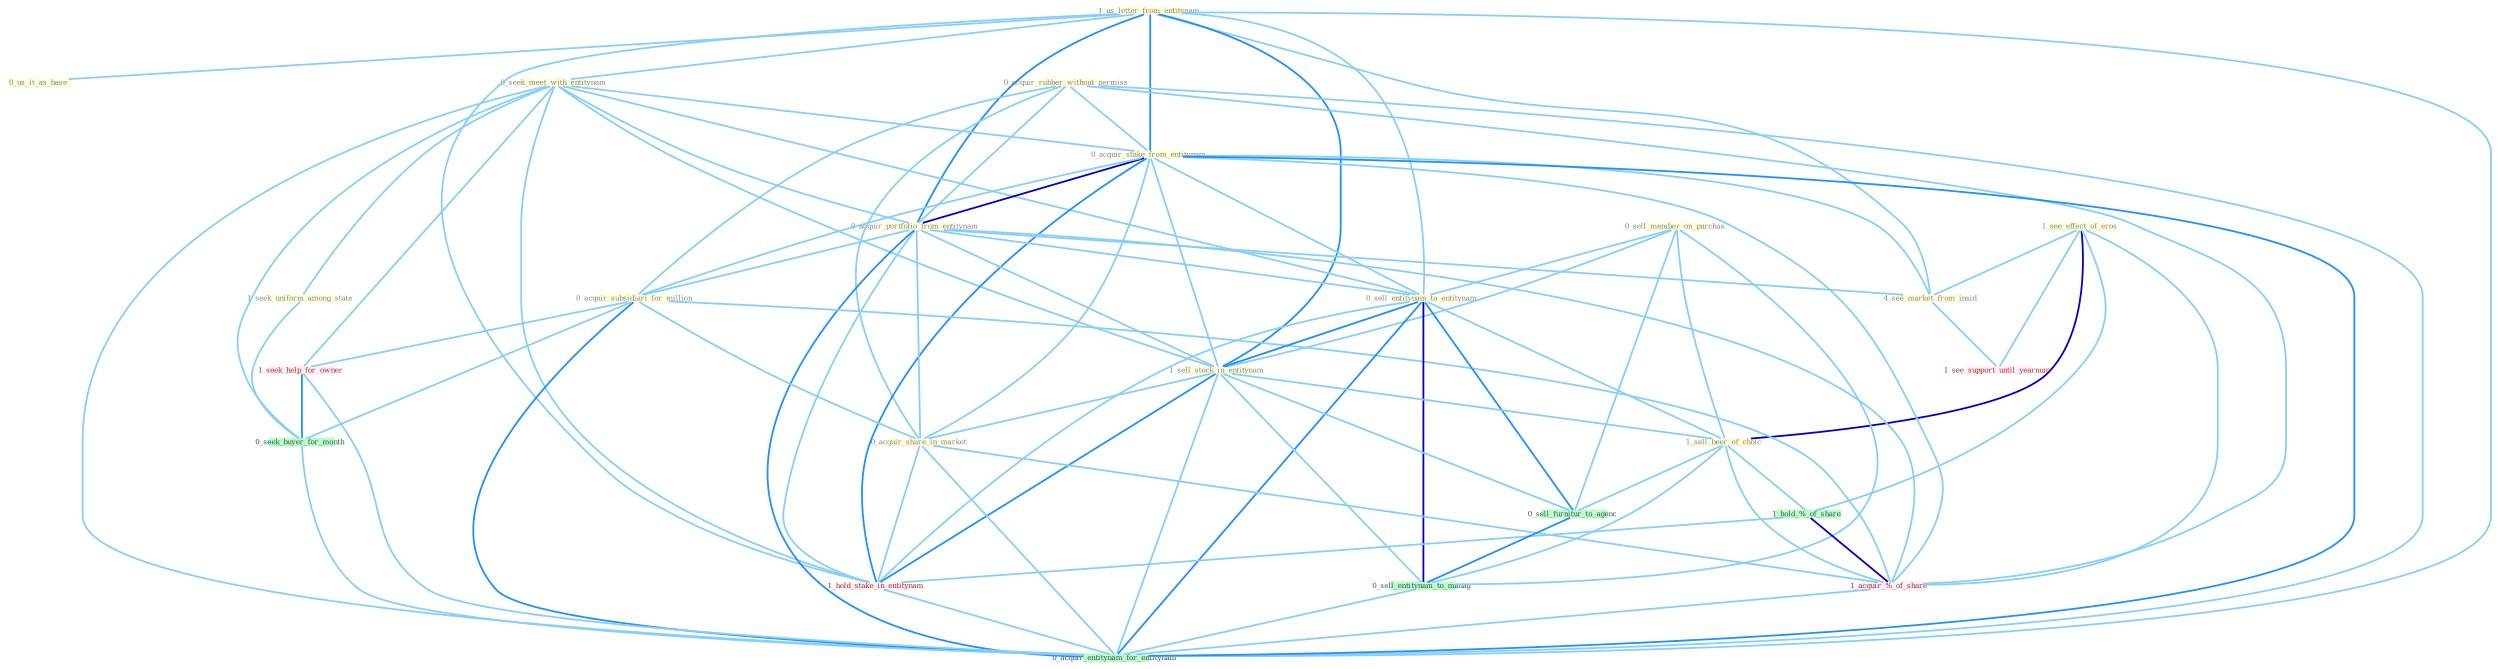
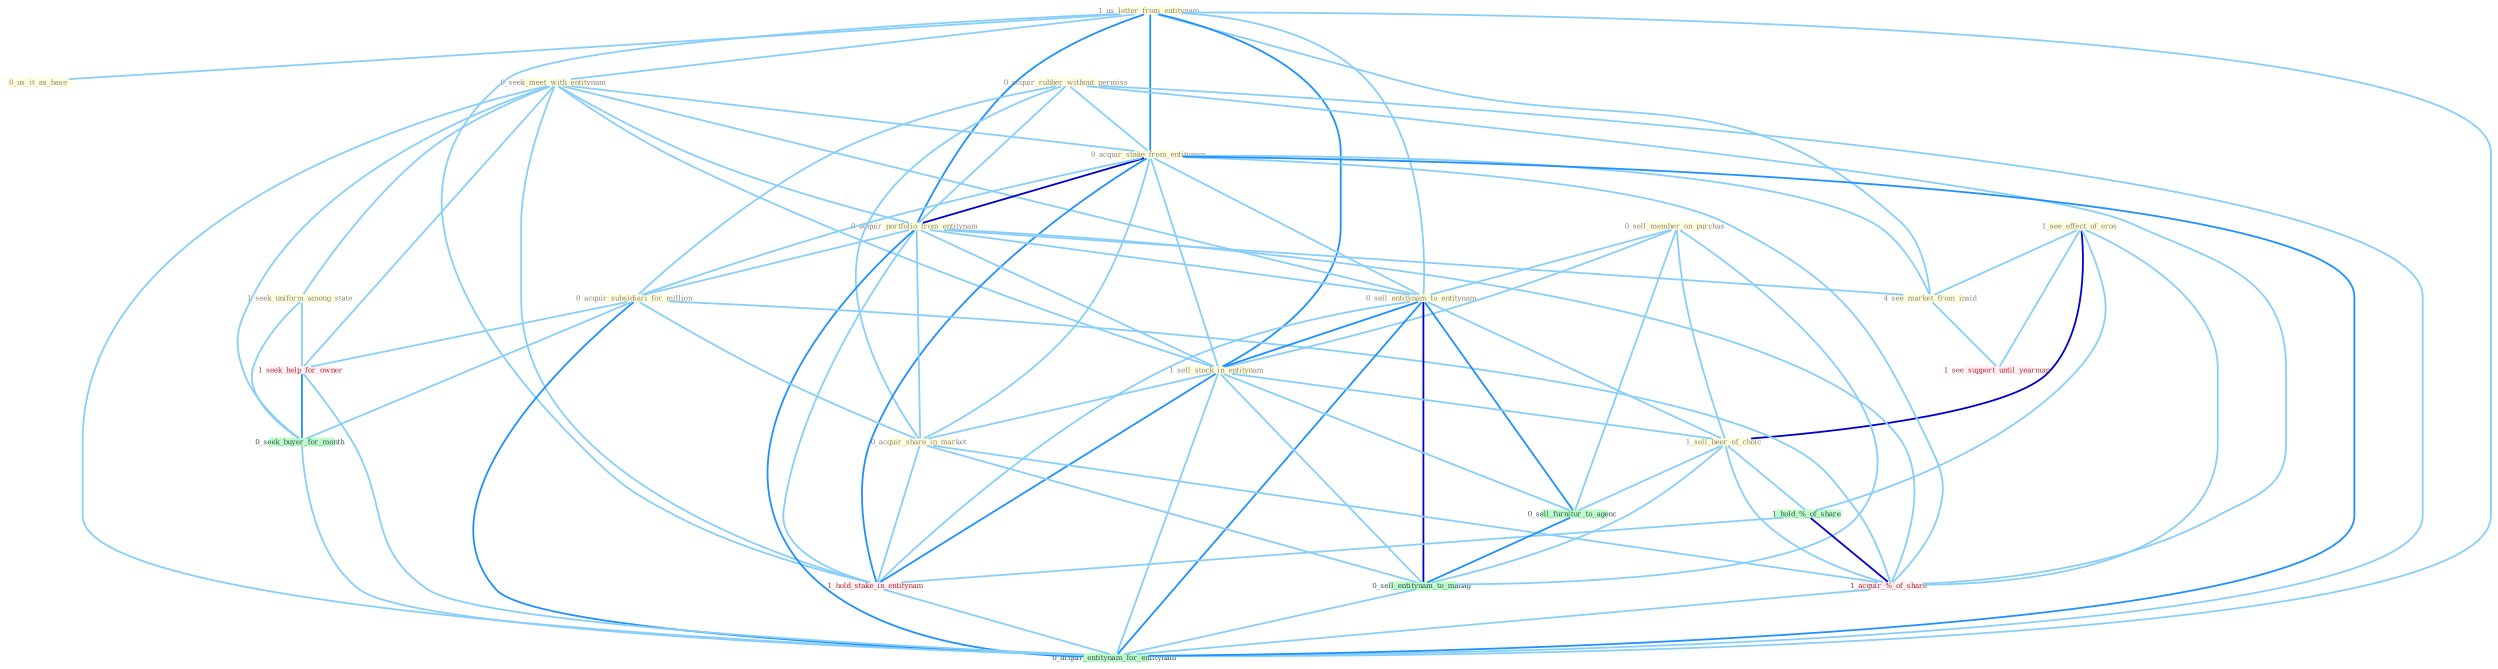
edge "1_seek_uniform_among_state" -- "1_seek_help_for_owner": added
edge "0_acquir_share_in_market" -- "0_acquir_entitynam_for_entitynam": now "0_acquir_share_in_market" -- "0_sell_entitynam_to_manag"
